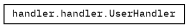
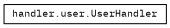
node "handler.handler.UserHandler": label "handler.handler.UserHandler" -> "handler.user.UserHandler"
